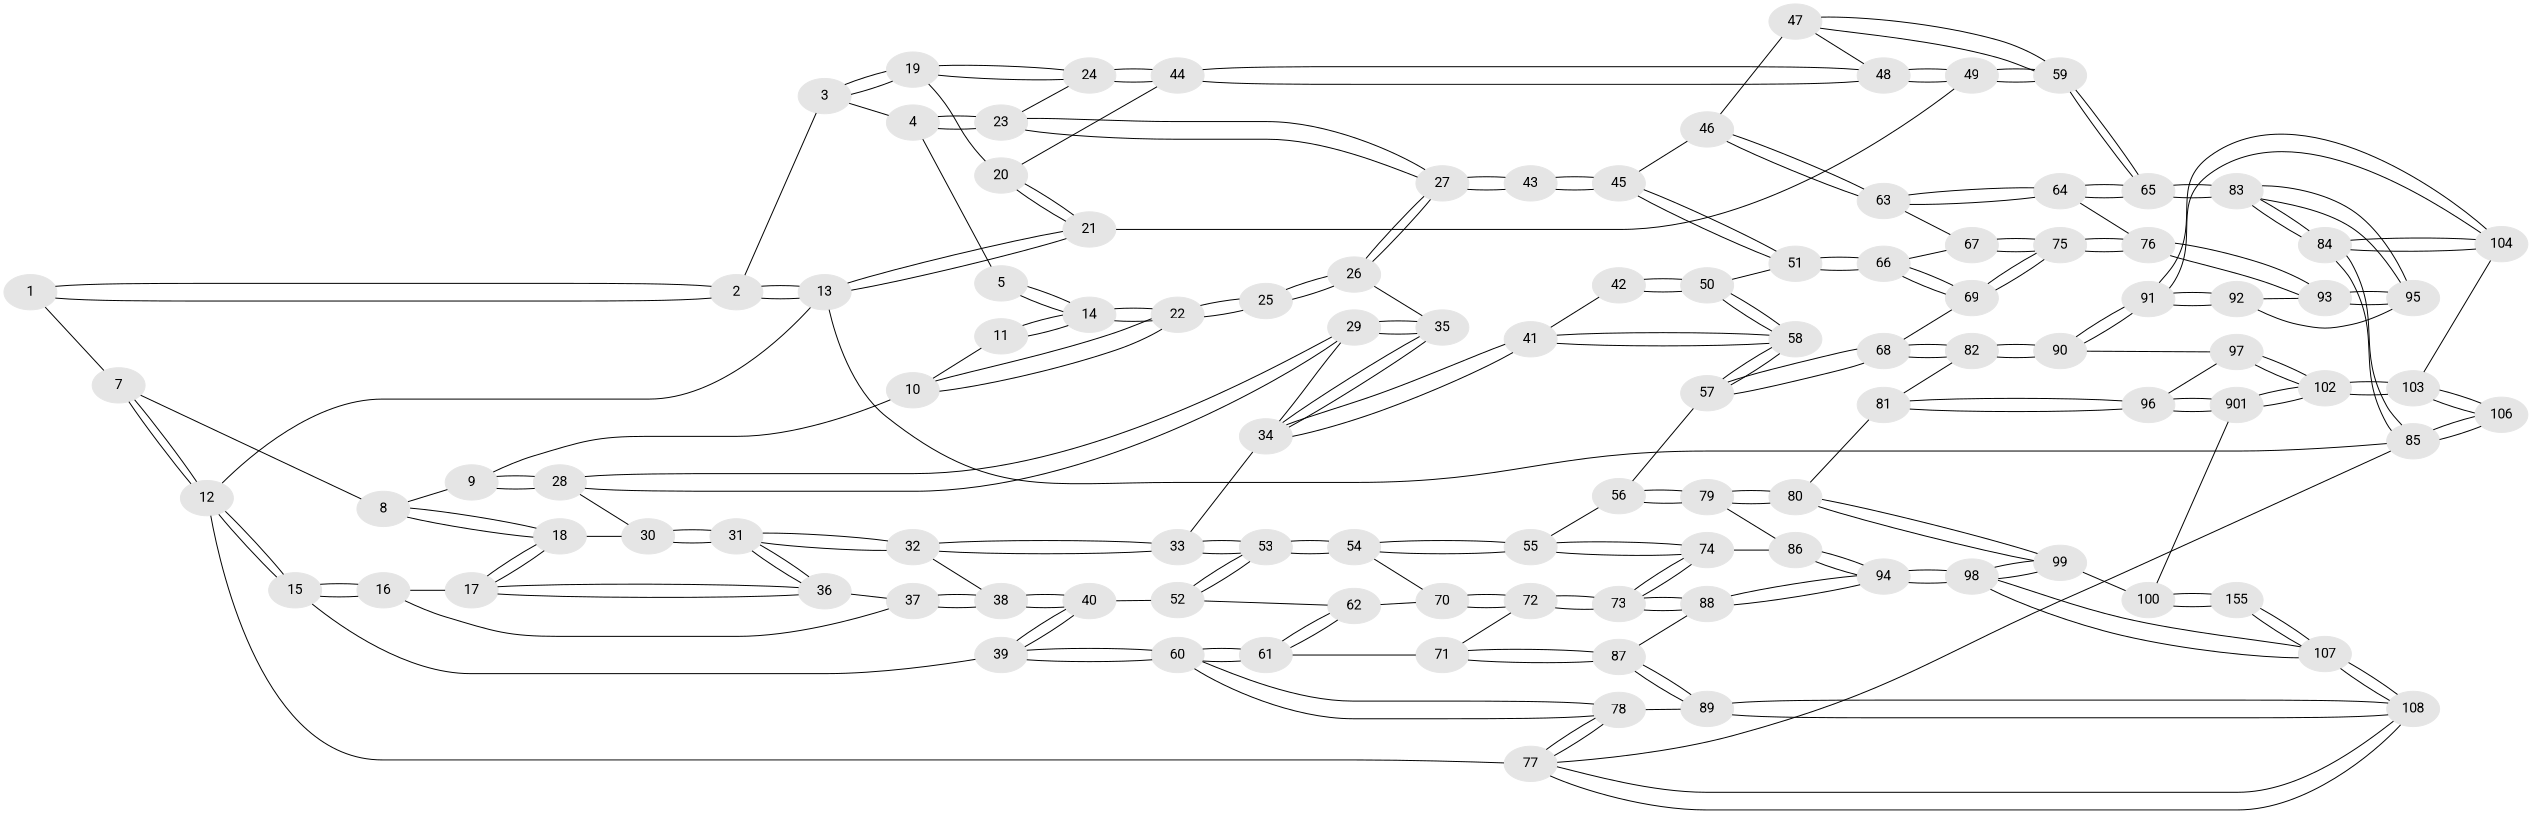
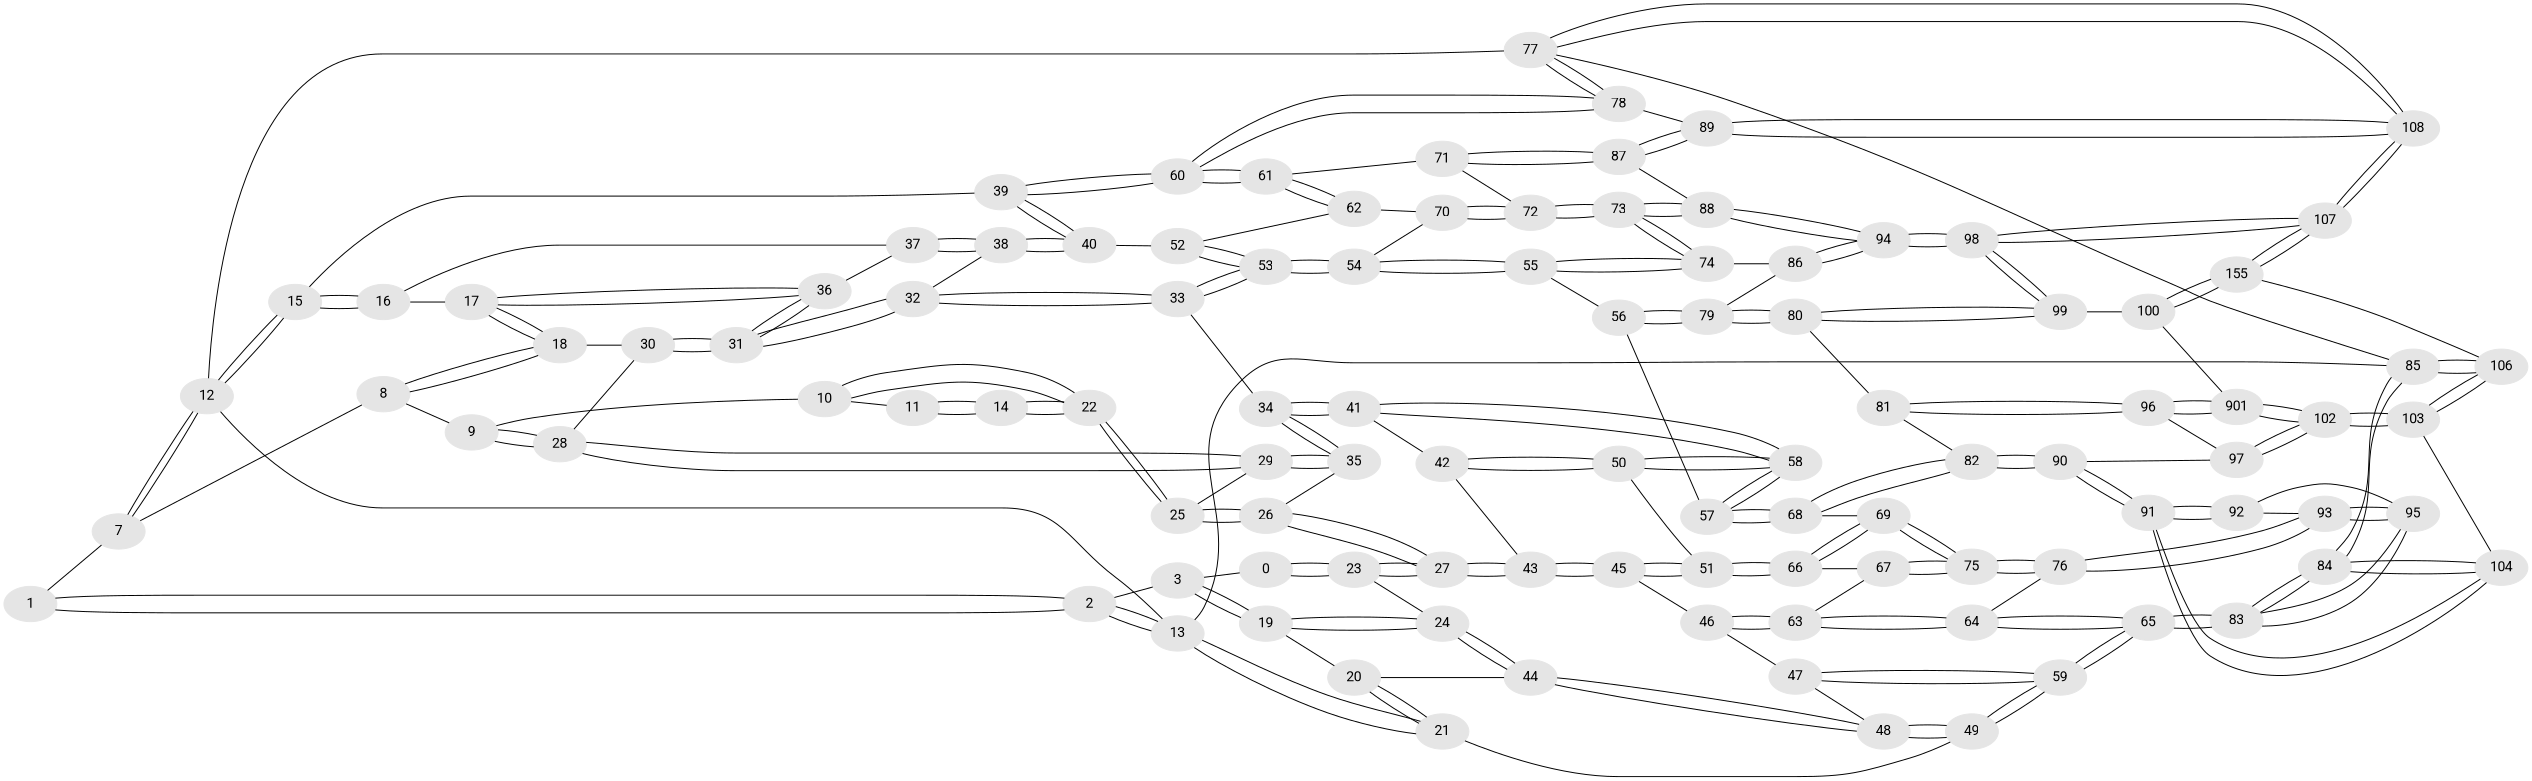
node "4": label "4" -> "0"
node "5": removed
edge "155" -- "106": added
edge "29" -- "34": now "29" -- "25"
edge "42" -- "43": added
